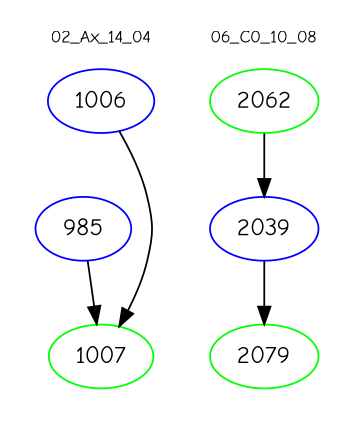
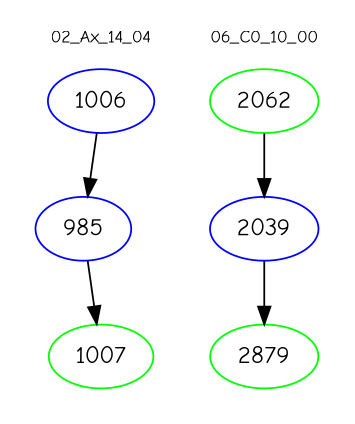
cluster "06_C0_10_08": label "06_C0_10_08" -> "06_C0_10_00"
edge "1006" -> "1007": now "1006" -> "985"
node "2079": label "2079" -> "2879"
